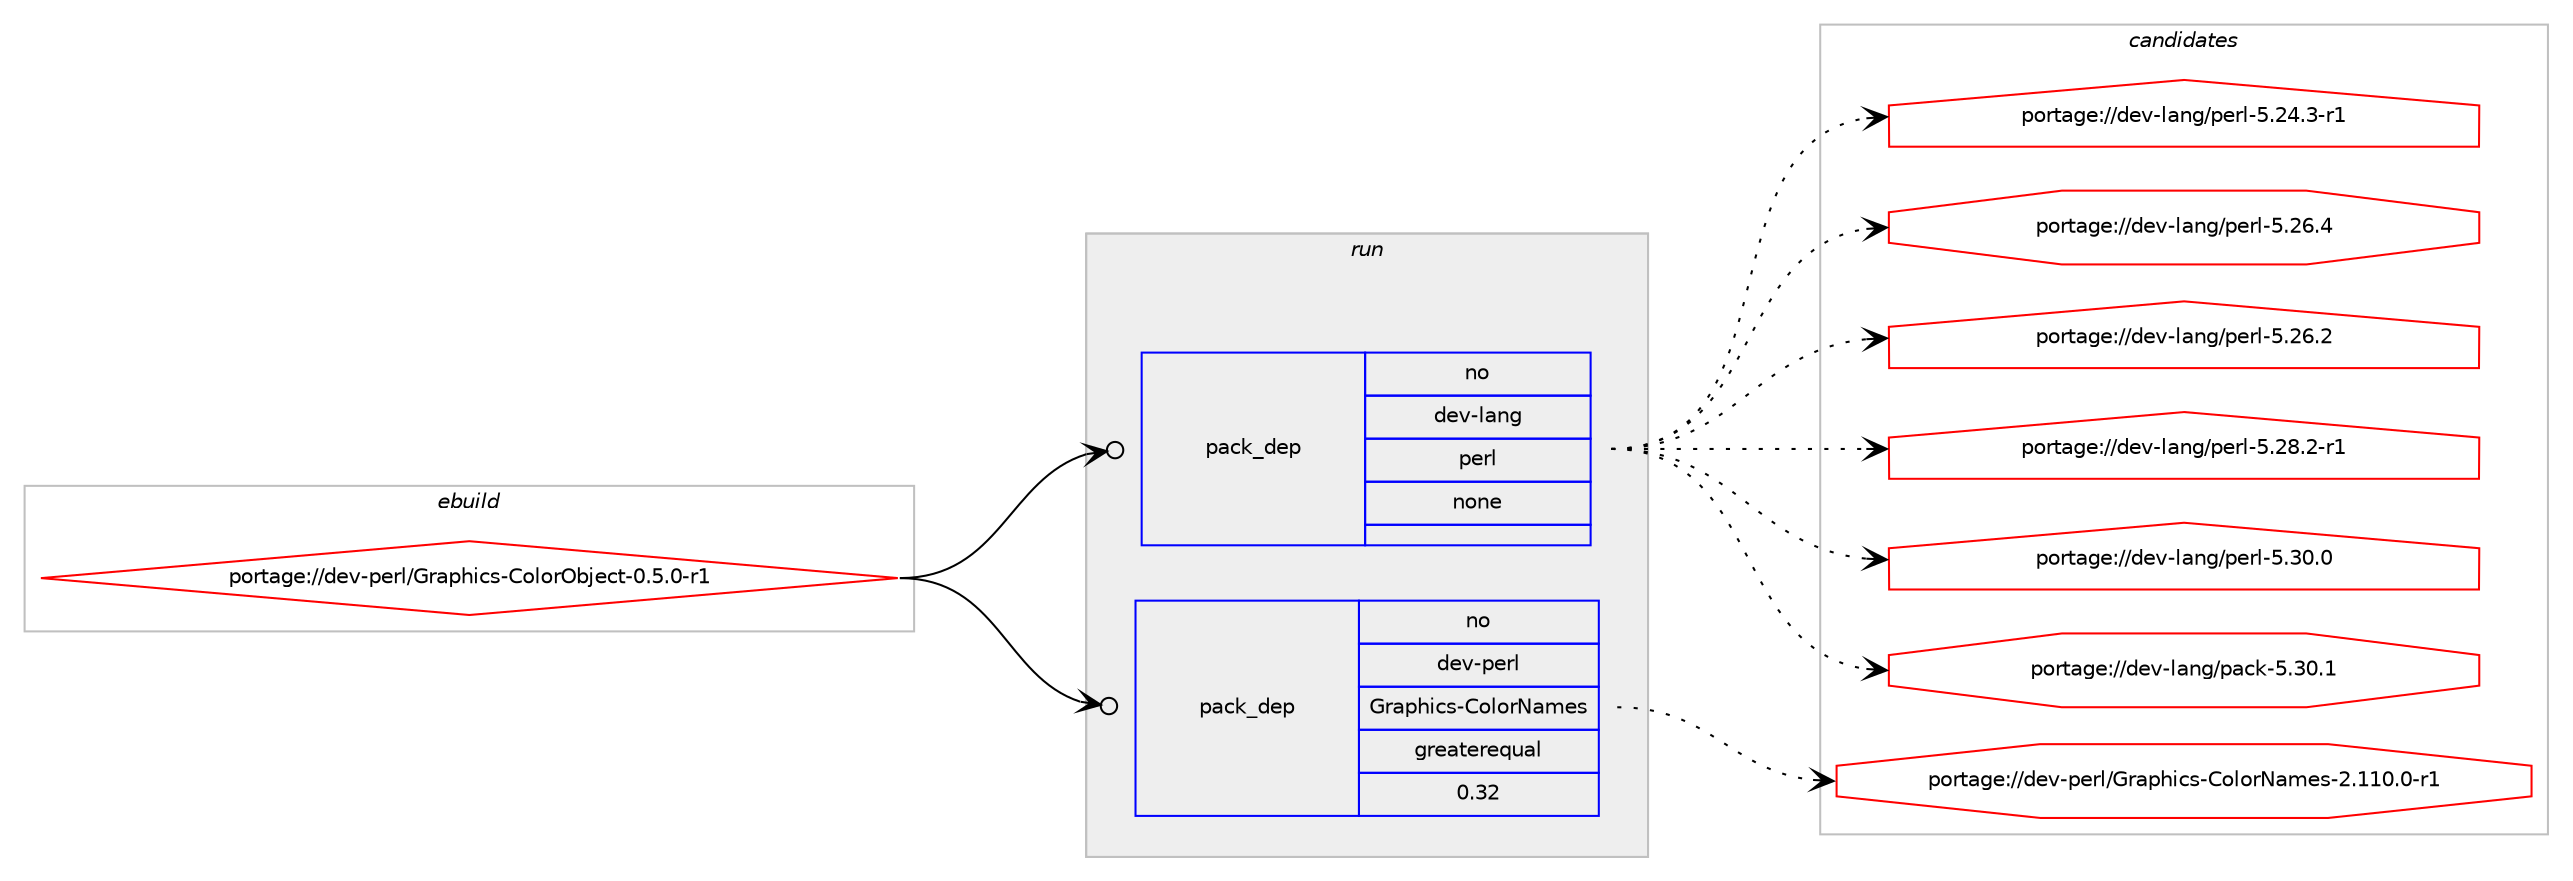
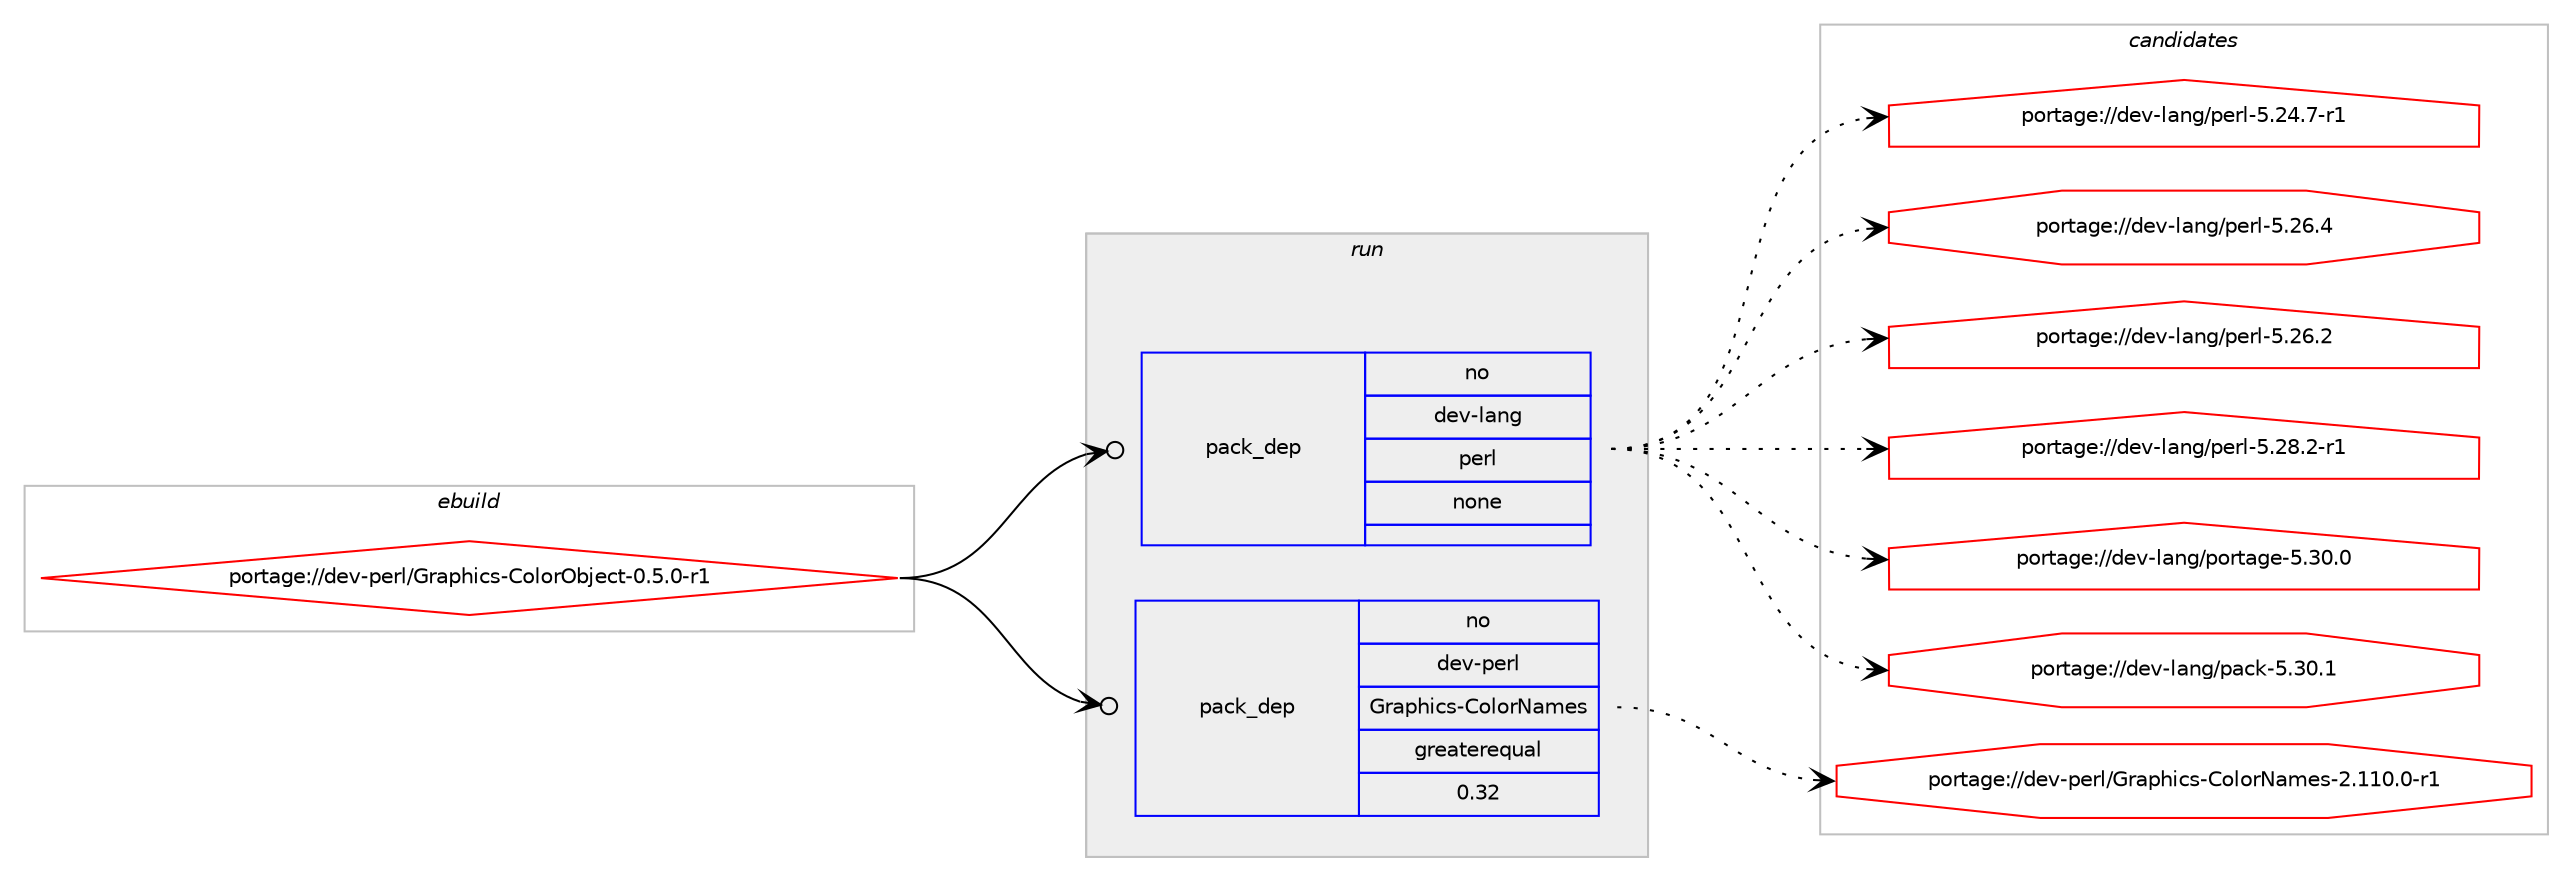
node "portage://dev-lang/perl-5.24.3-r1": label "portage://dev-lang/perl-5.24.3-r1" -> "portage://dev-lang/perl-5.24.7-r1"
node "portage://dev-lang/perl-5.30.0": label "portage://dev-lang/perl-5.30.0" -> "portage://dev-lang/portage-5.30.0"
